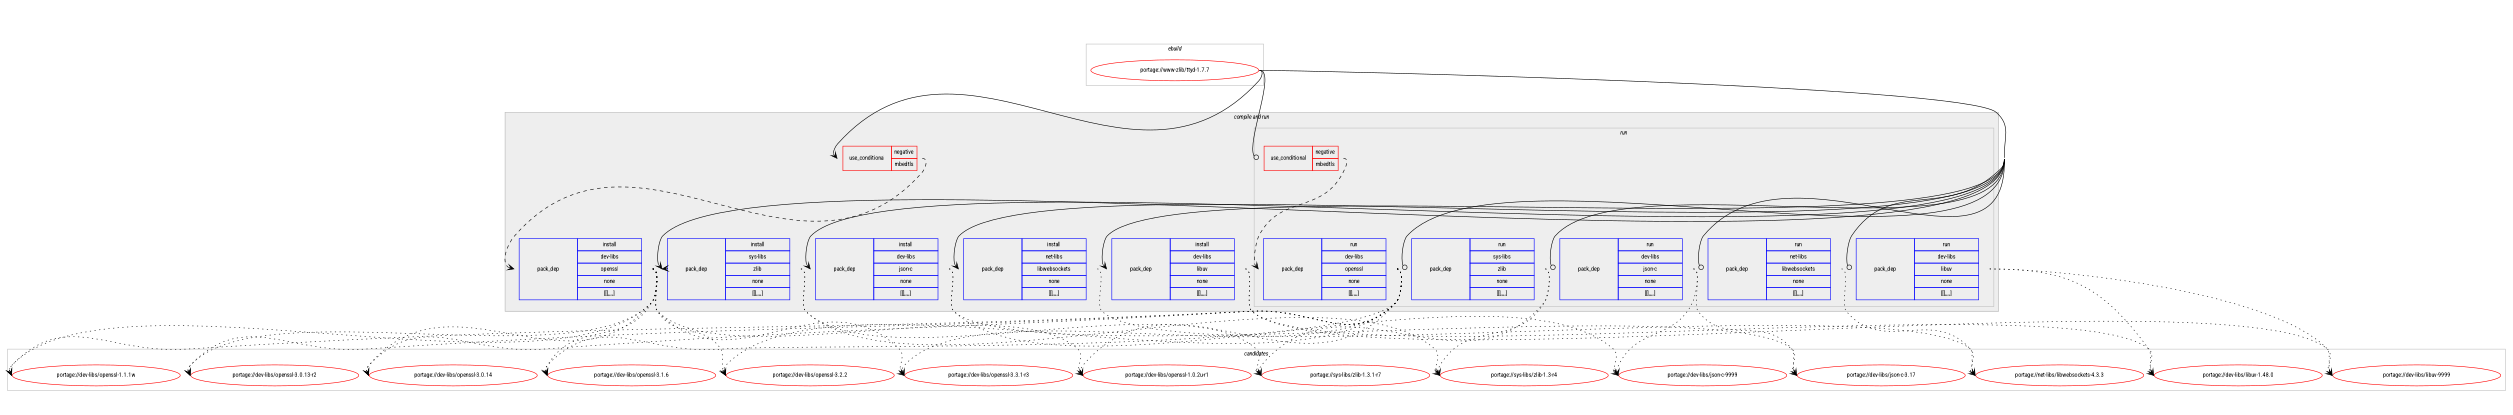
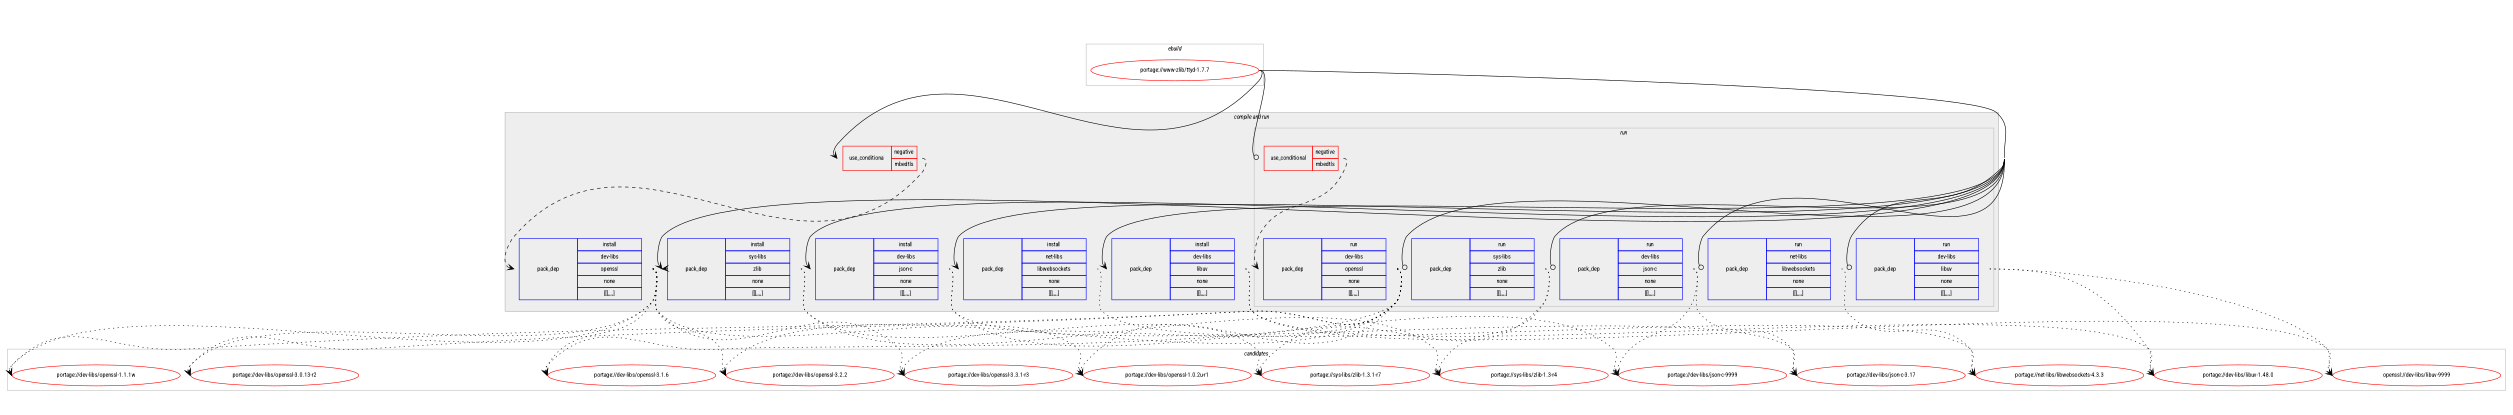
node "portage://dev-libs/openssl-3.0.14": removed
node "portage://dev-libs/libuv-9999": label "portage://dev-libs/libuv-9999" -> "openssl://dev-libs/libuv-9999"
